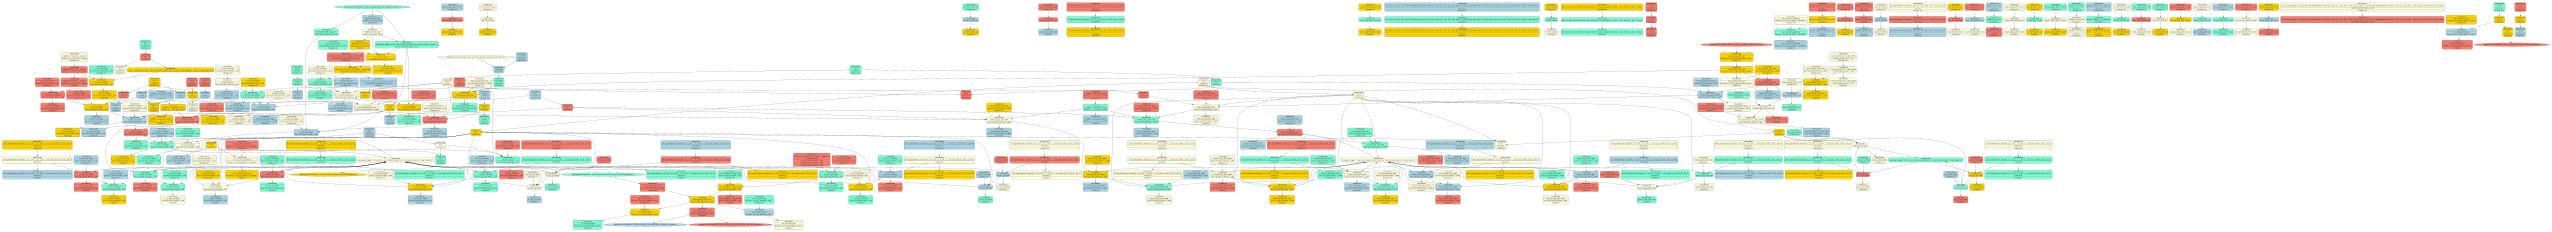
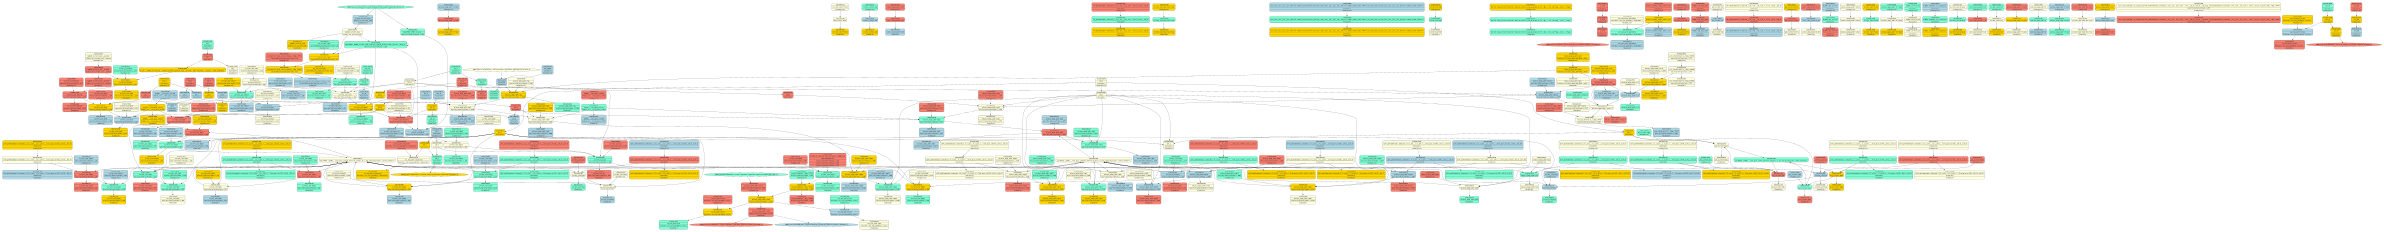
edge "CE0x56ea790" -> "CE0x56d9540": now "CE0x56e1720" -> "CE0x56d9540"
edge "CE0x56f2320" -> "CE0x572f8a0": now "CE0x572f4b0" -> "CE0x572f8a0"
